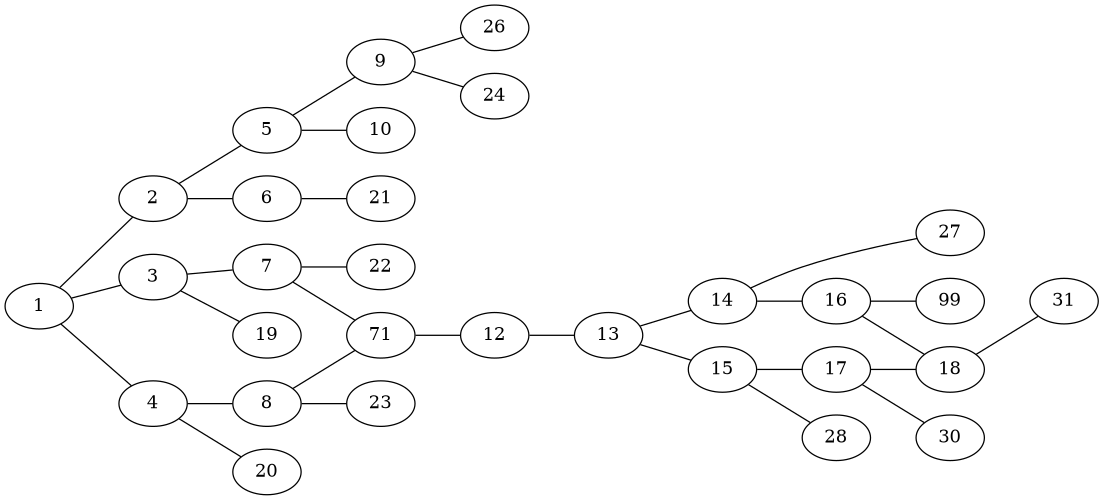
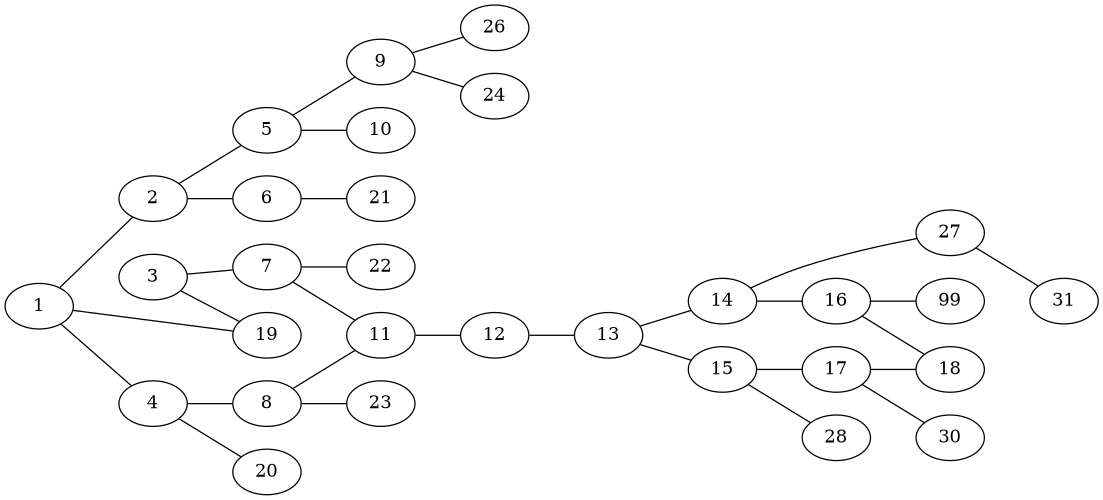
edge "3" -- "1": now "19" -- "1"
node "71": label "71" -> "11"
edge "31" -- "18": now "31" -- "27"
